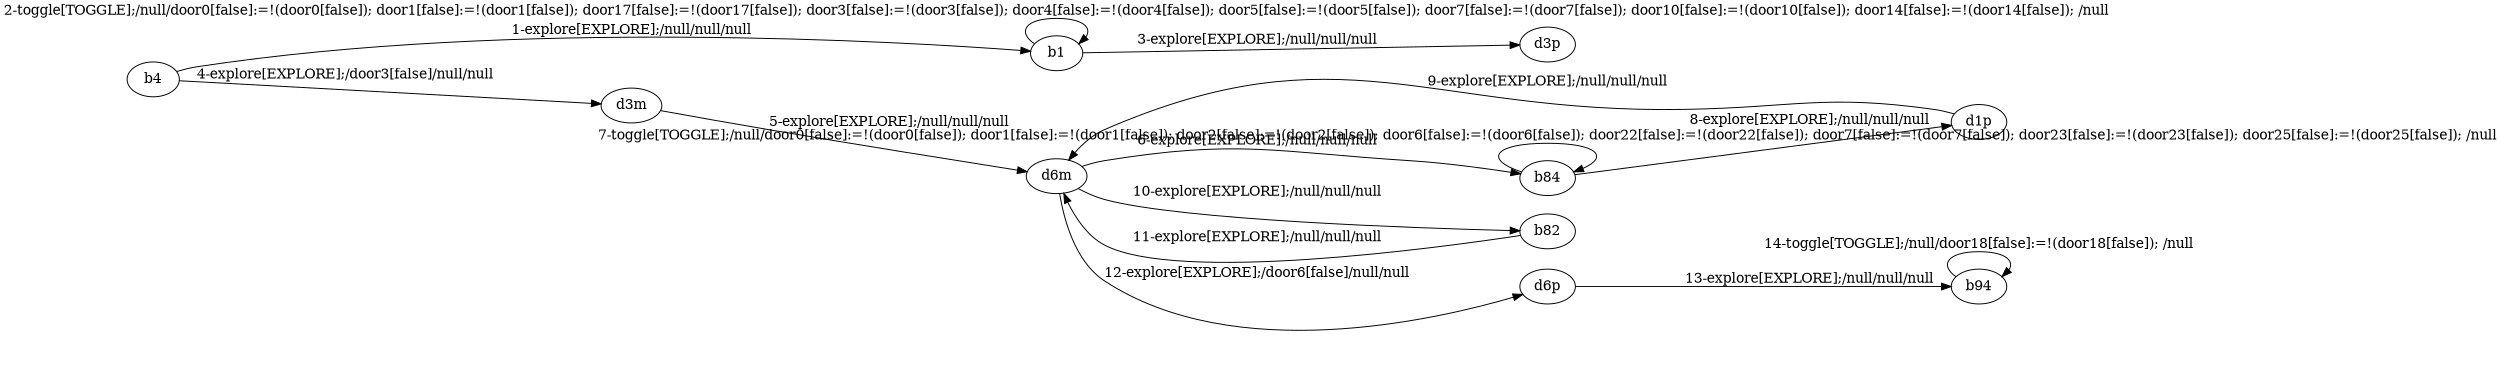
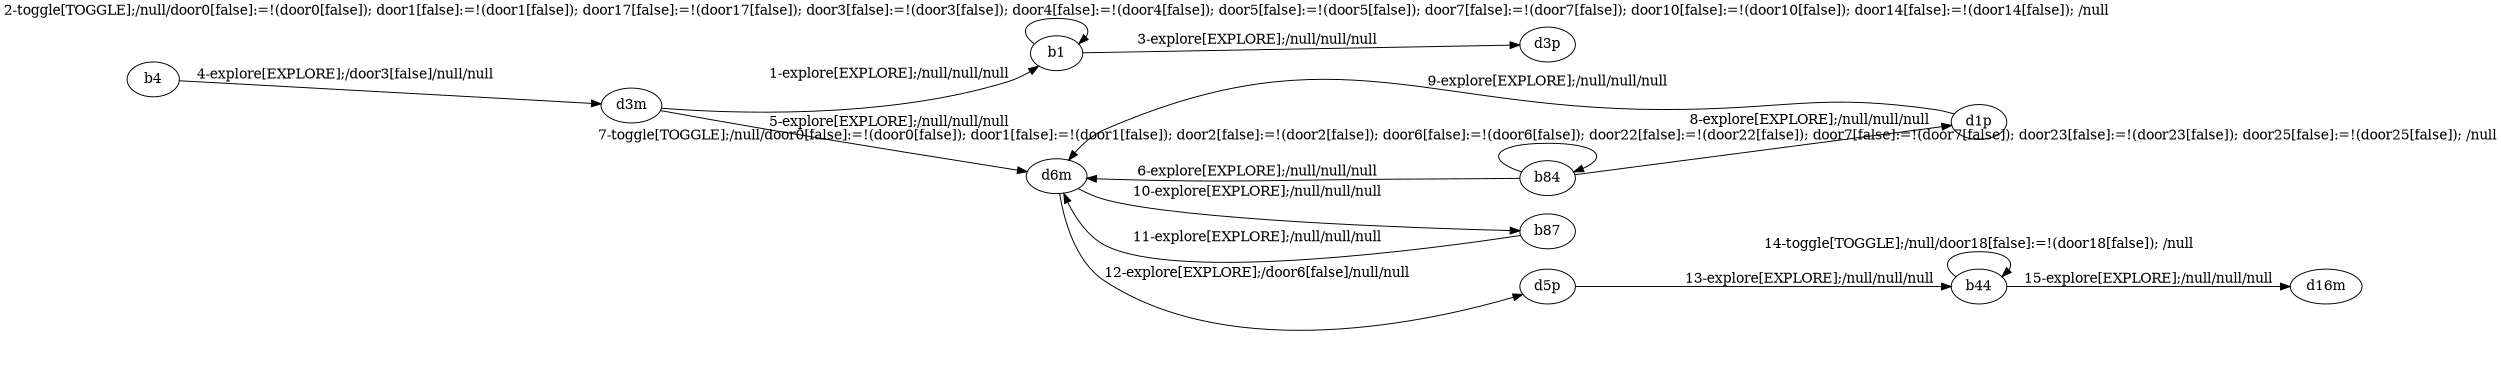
edge "b4" -> "b1": now "d3m" -> "b1"
edge "d6m" -> "b84": reversed
node "b82": label "b82" -> "b87"
node "d6p": label "d6p" -> "d5p"
node "b94": label "b94" -> "b44"
node "d16m": added
